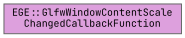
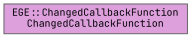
node "EGE::GlfwWindowContentScale ChangedCallbackFunction": label "EGE::GlfwWindowContentScale ChangedCallbackFunction" -> "EGE::ChangedCallbackFunction ChangedCallbackFunction"
